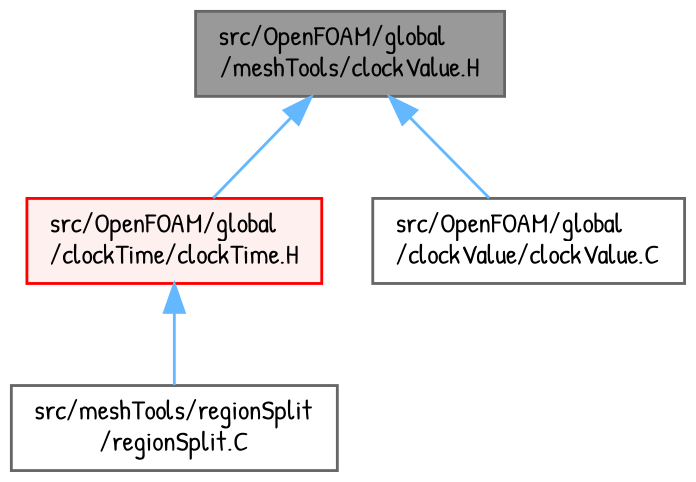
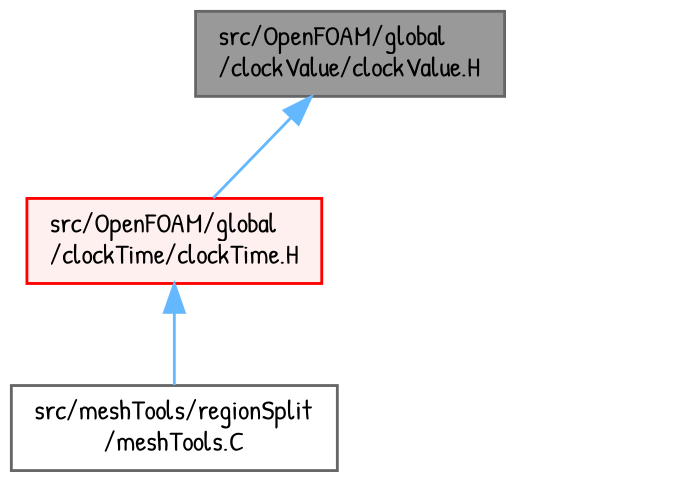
node "src/OpenFOAM/global /meshTools/clockValue.H": label "src/OpenFOAM/global /meshTools/clockValue.H" -> "src/OpenFOAM/global /clockValue/clockValue.H"
node "src/OpenFOAM/global /clockValue/clockValue.C": removed
node "src/meshTools/regionSplit /regionSplit.C": label "src/meshTools/regionSplit /regionSplit.C" -> "src/meshTools/regionSplit /meshTools.C"
